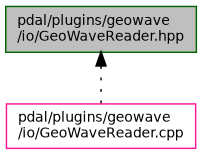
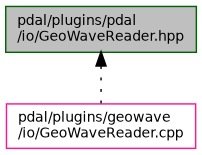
node "pdal/plugins/geowave /io/GeoWaveReader.hpp": label "pdal/plugins/geowave /io/GeoWaveReader.hpp" -> "pdal/plugins/pdal /io/GeoWaveReader.hpp"
